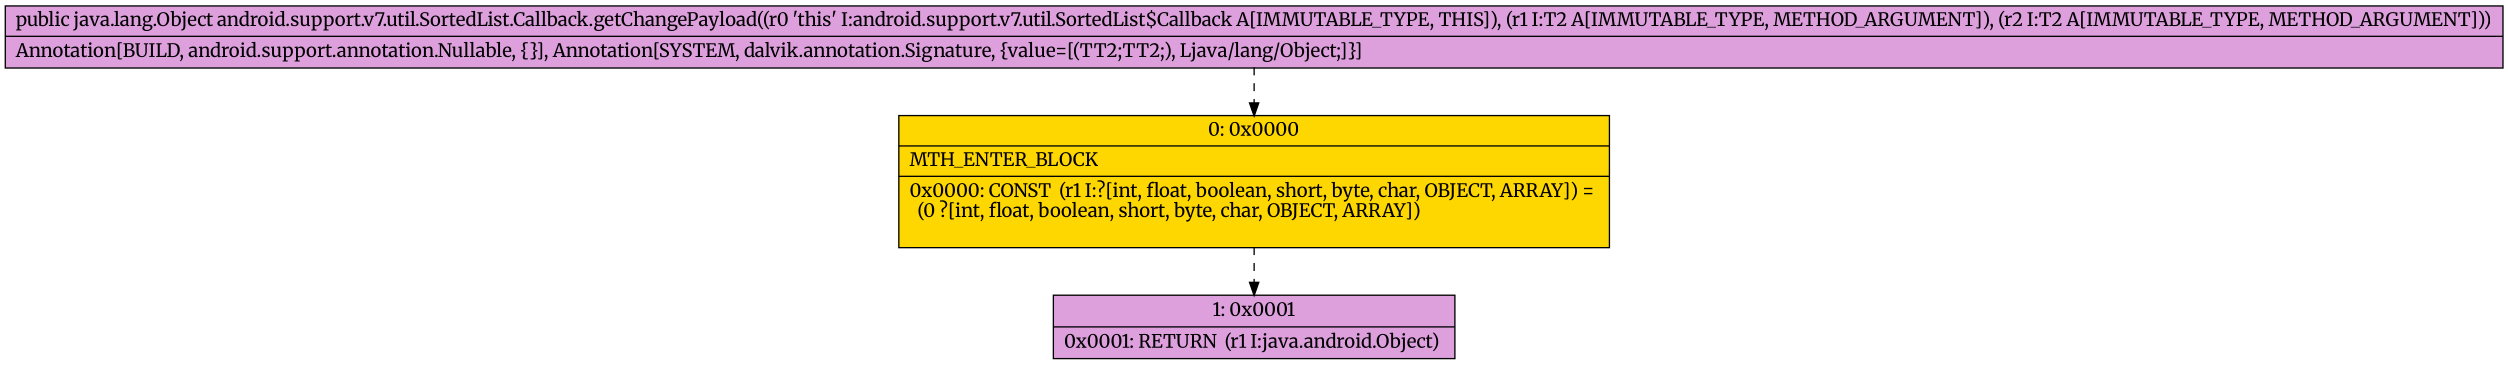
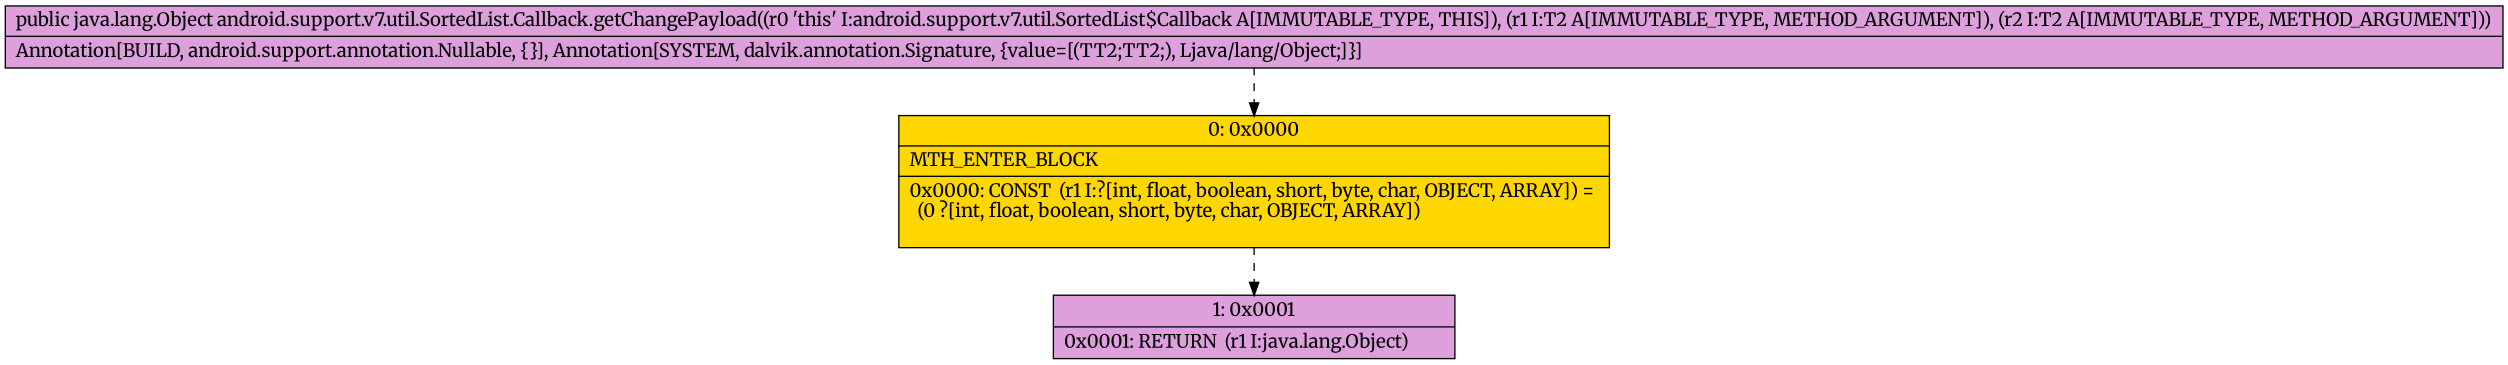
node "1: 0x0001": text "0x0001: RETURN  (r1 I:java.android.Object)" -> "0x0001: RETURN  (r1 I:java.lang.Object)"
